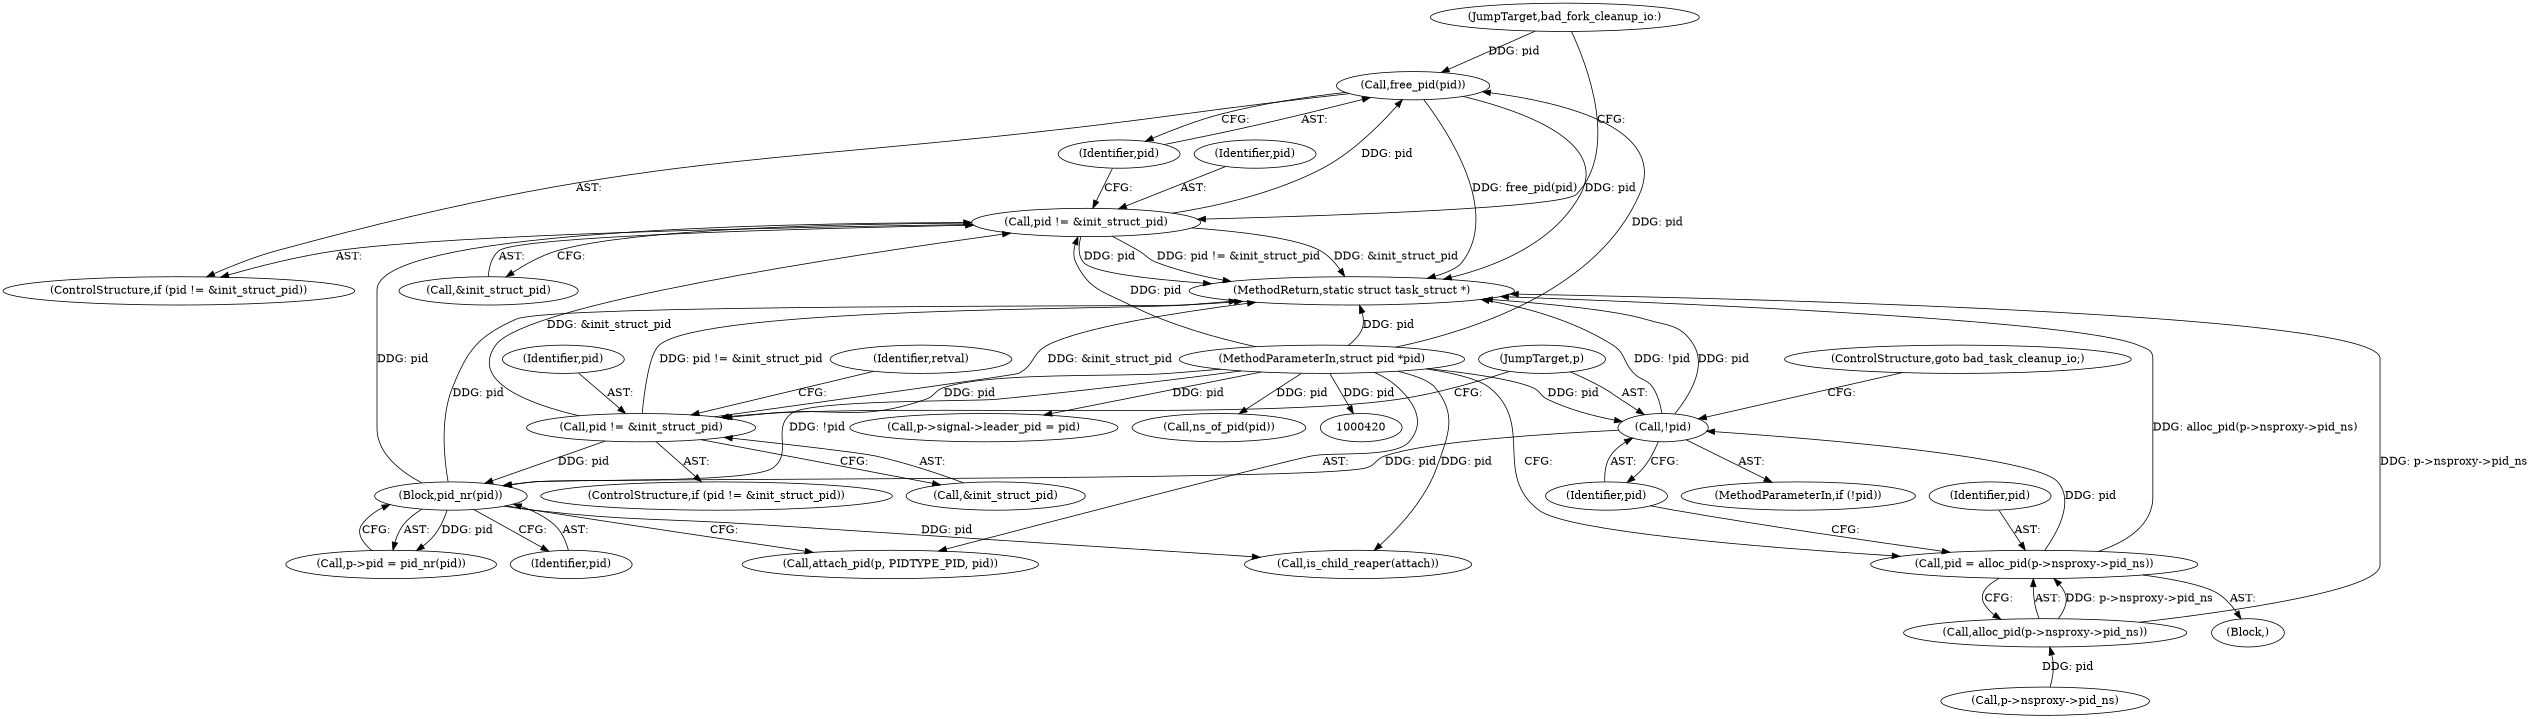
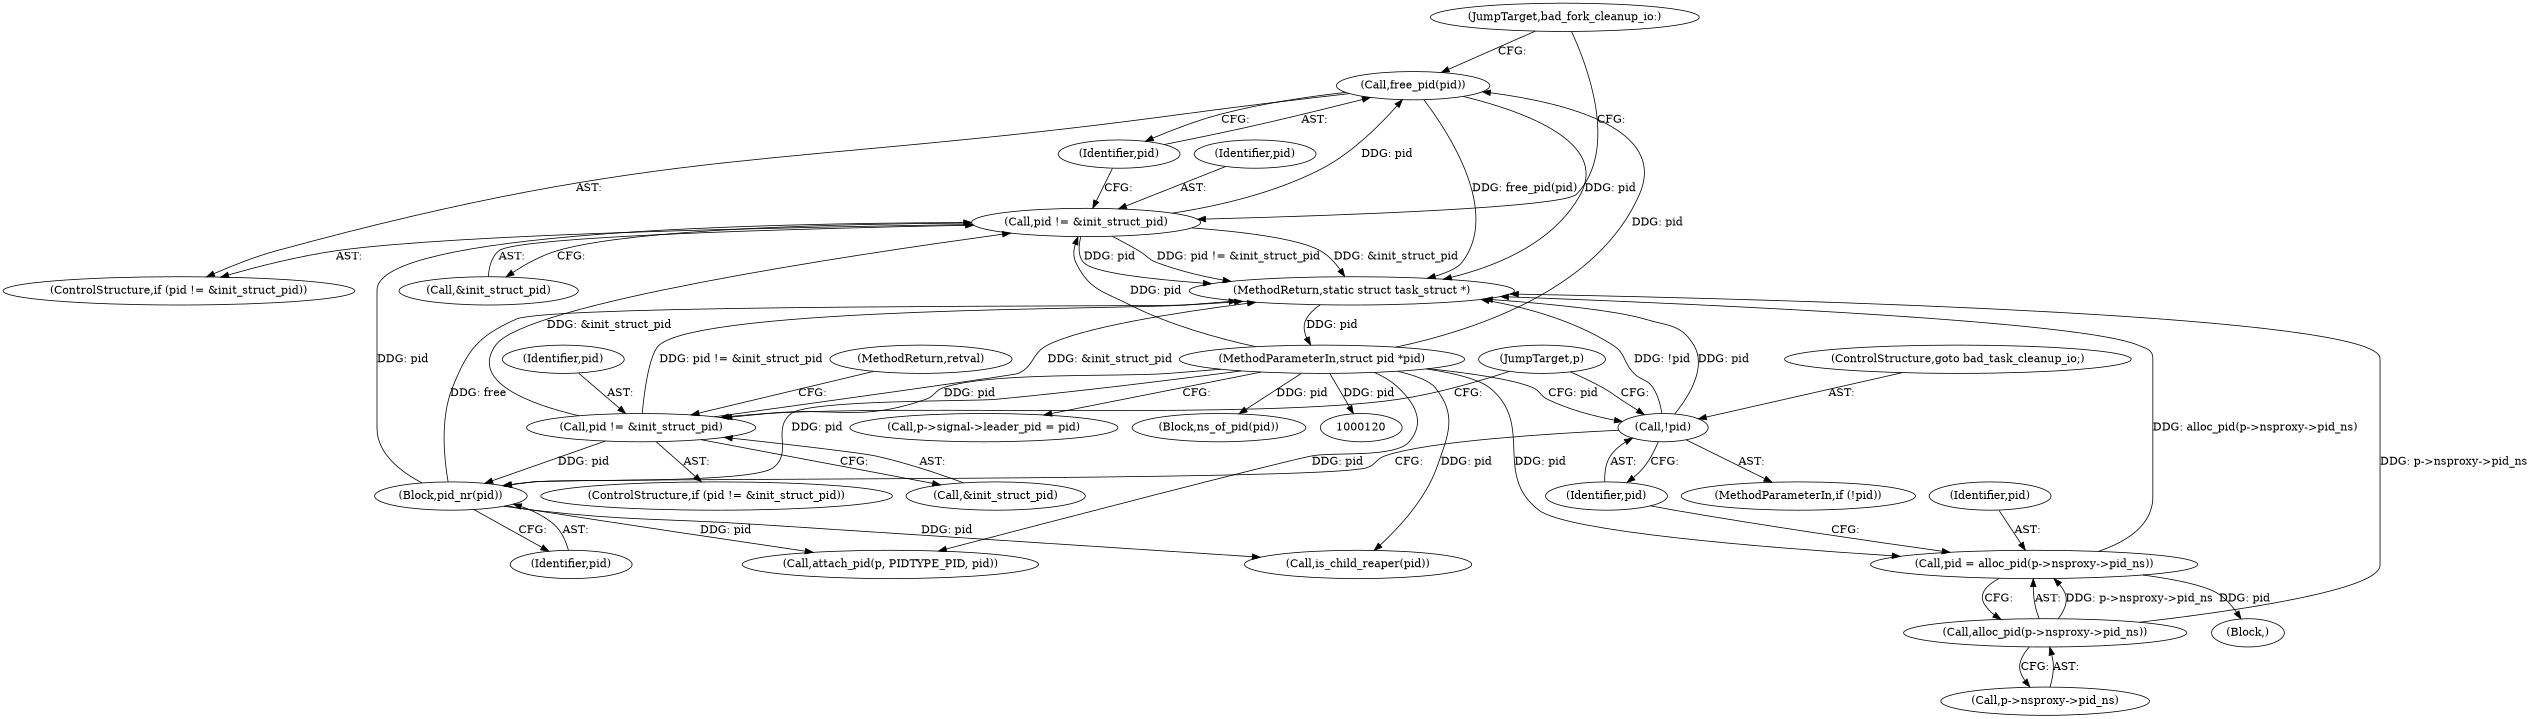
edge "(JumpTarget,bad_fork_cleanup_io:)" -> "(Call,free_pid(pid))": label "DDG: pid" -> "CFG: "
edge "(MethodParameterIn,struct pid *pid)" -> "(MethodReturn,static struct task_struct *)": reversed
node "(Identifier,retval)": label "(Identifier,retval)" -> "(MethodReturn,retval)"
edge "(Block,pid_nr(pid))" -> "(MethodReturn,static struct task_struct *)": label "DDG: pid" -> "DDG: free"
edge "(MethodParameterIn,struct pid *pid)" -> "(Call,p->signal->leader_pid = pid)": label "DDG: pid" -> "CFG: "
edge "(MethodParameterIn,struct pid *pid)" -> "(Call,!pid)": label "DDG: pid" -> "CFG: pid"
edge "(JumpTarget,p)" -> "(Call,!pid)": label "AST: " -> "CFG: "
edge "(ControlStructure,goto bad_task_cleanup_io;)" -> "(Call,!pid)": label "CFG: " -> "AST: "
edge "(MethodParameterIn,struct pid *pid)" -> "(Block,pid_nr(pid))": label "DDG: !pid" -> "DDG: pid"
node "(Call,ns_of_pid(pid))": label "(Call,ns_of_pid(pid))" -> "(Block,ns_of_pid(pid))"
node "1000420": label "1000420" -> "1000120"
edge "(Call,pid = alloc_pid(p->nsproxy->pid_ns))" -> "(Call,!pid)": removed, label "DDG: pid"
edge "(MethodParameterIn,struct pid *pid)" -> "(Call,attach_pid(p, PIDTYPE_PID, pid))": label "AST: " -> "DDG: pid"
edge "(Call,!pid)" -> "(Block,pid_nr(pid))": label "DDG: pid" -> "CFG: "
edge "(MethodParameterIn,struct pid *pid)" -> "(Call,pid = alloc_pid(p->nsproxy->pid_ns))": label "CFG: " -> "DDG: pid"
edge "(Block,pid_nr(pid))" -> "(Call,attach_pid(p, PIDTYPE_PID, pid))": label "CFG: " -> "DDG: pid"
node "(Call,p->pid = pid_nr(pid))": removed
node "(Call,is_child_reaper(attach))": label "(Call,is_child_reaper(attach))" -> "(Call,is_child_reaper(pid))"
edge "(Call,pid = alloc_pid(p->nsproxy->pid_ns))" -> "(Block,)": label "AST: " -> "DDG: pid"
edge "(Call,alloc_pid(p->nsproxy->pid_ns))" -> "(Call,p->nsproxy->pid_ns)": added, label "CFG:"
edge "(Call,p->nsproxy->pid_ns)" -> "(Call,alloc_pid(p->nsproxy->pid_ns))": label "DDG: pid" -> "AST: "
